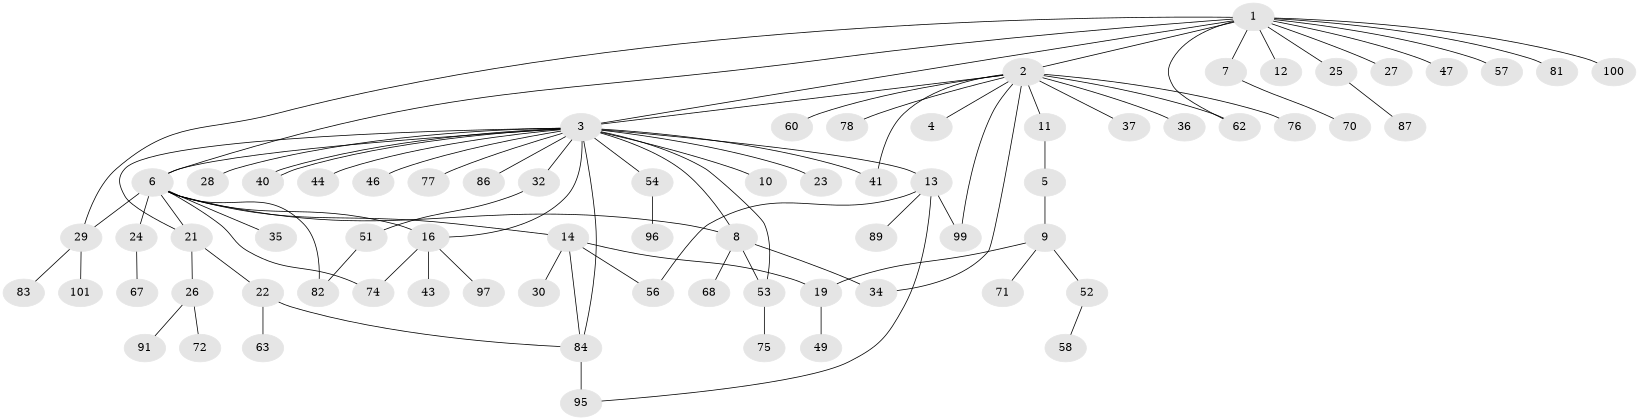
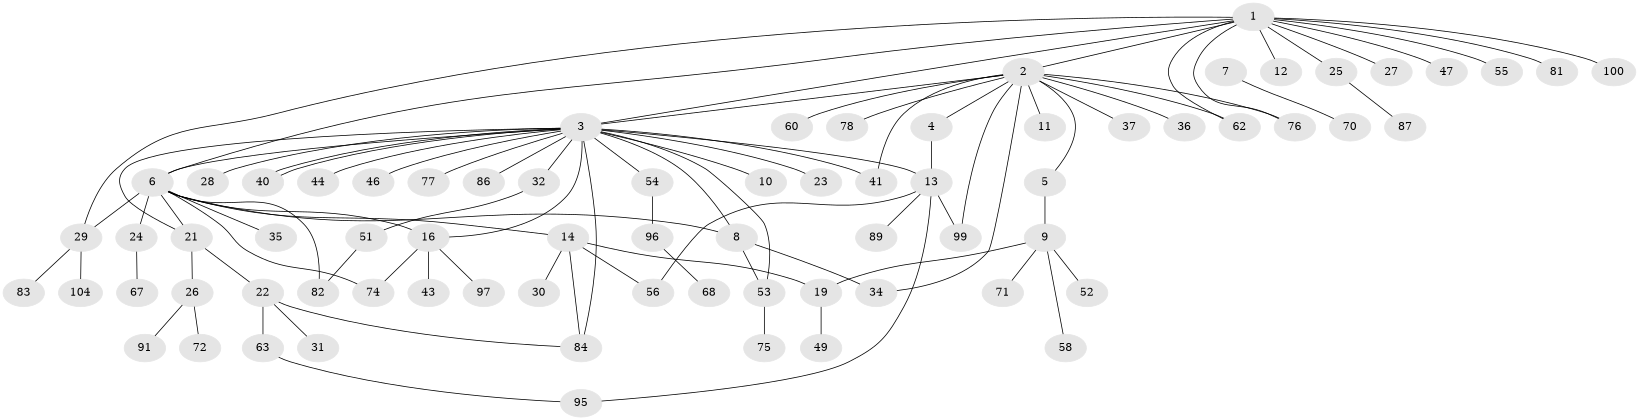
edge "1" -- "7": now "1" -- "76"
node "57": label "57" -> "55"
edge "4" -- "13": added
edge "11" -- "5": now "2" -- "5"
edge "8" -- "68": now "96" -- "68"
node "101": label "101" -> "104"
edge "52" -- "58": now "9" -- "58"
node "31": added
edge "84" -- "95": now "63" -- "95"
